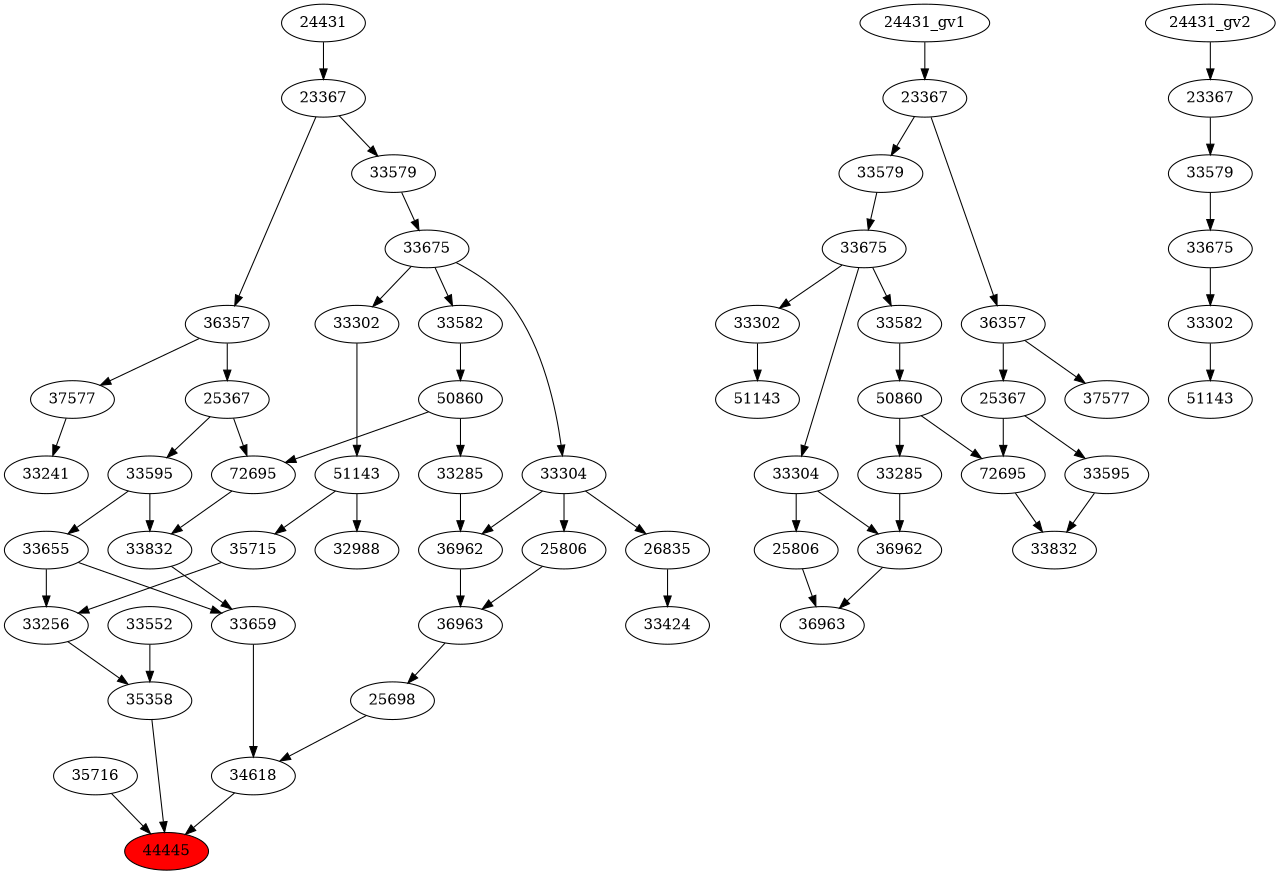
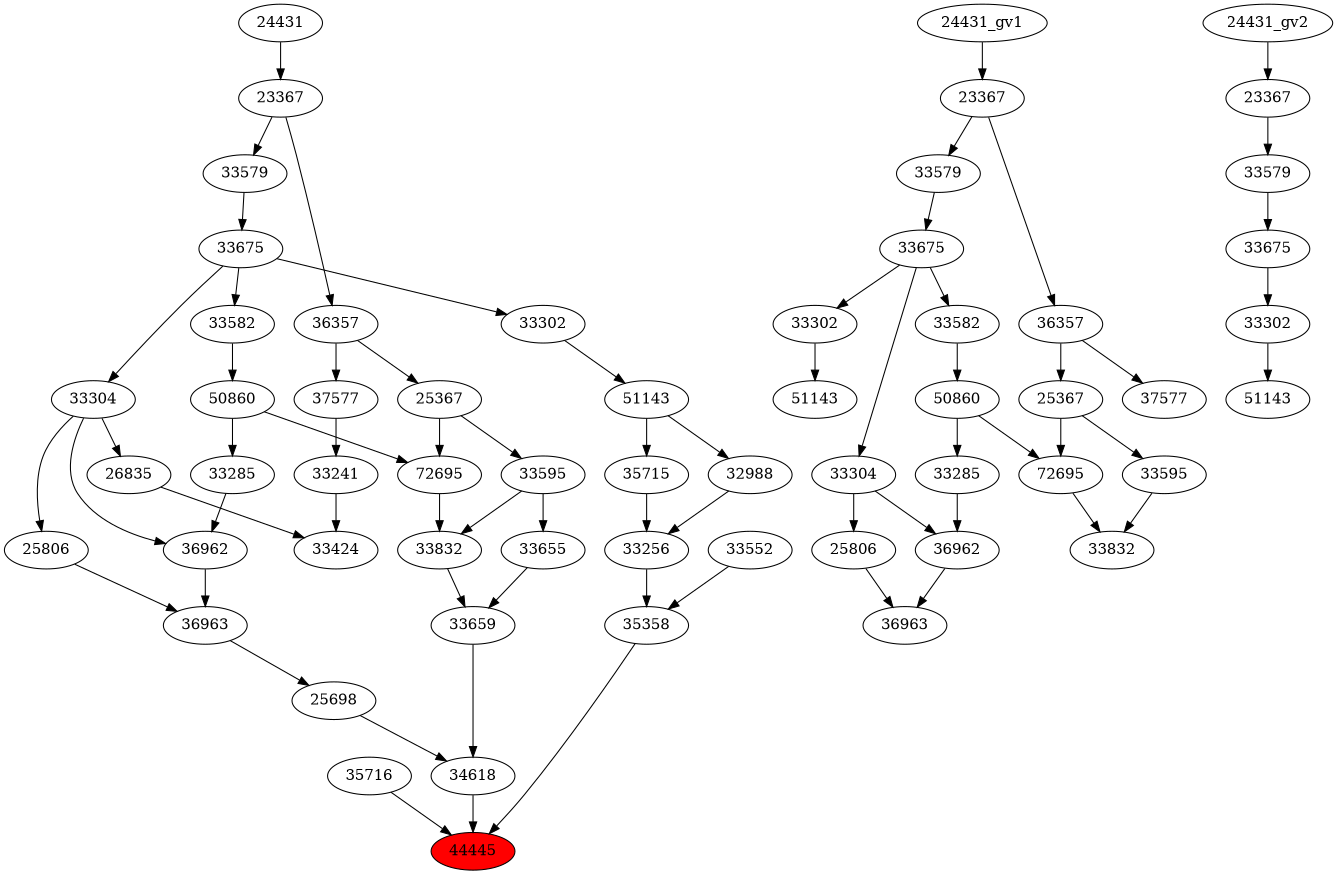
edge "33241" -> "33424": added
edge "33655" -> "33256": now "32988" -> "33256"
